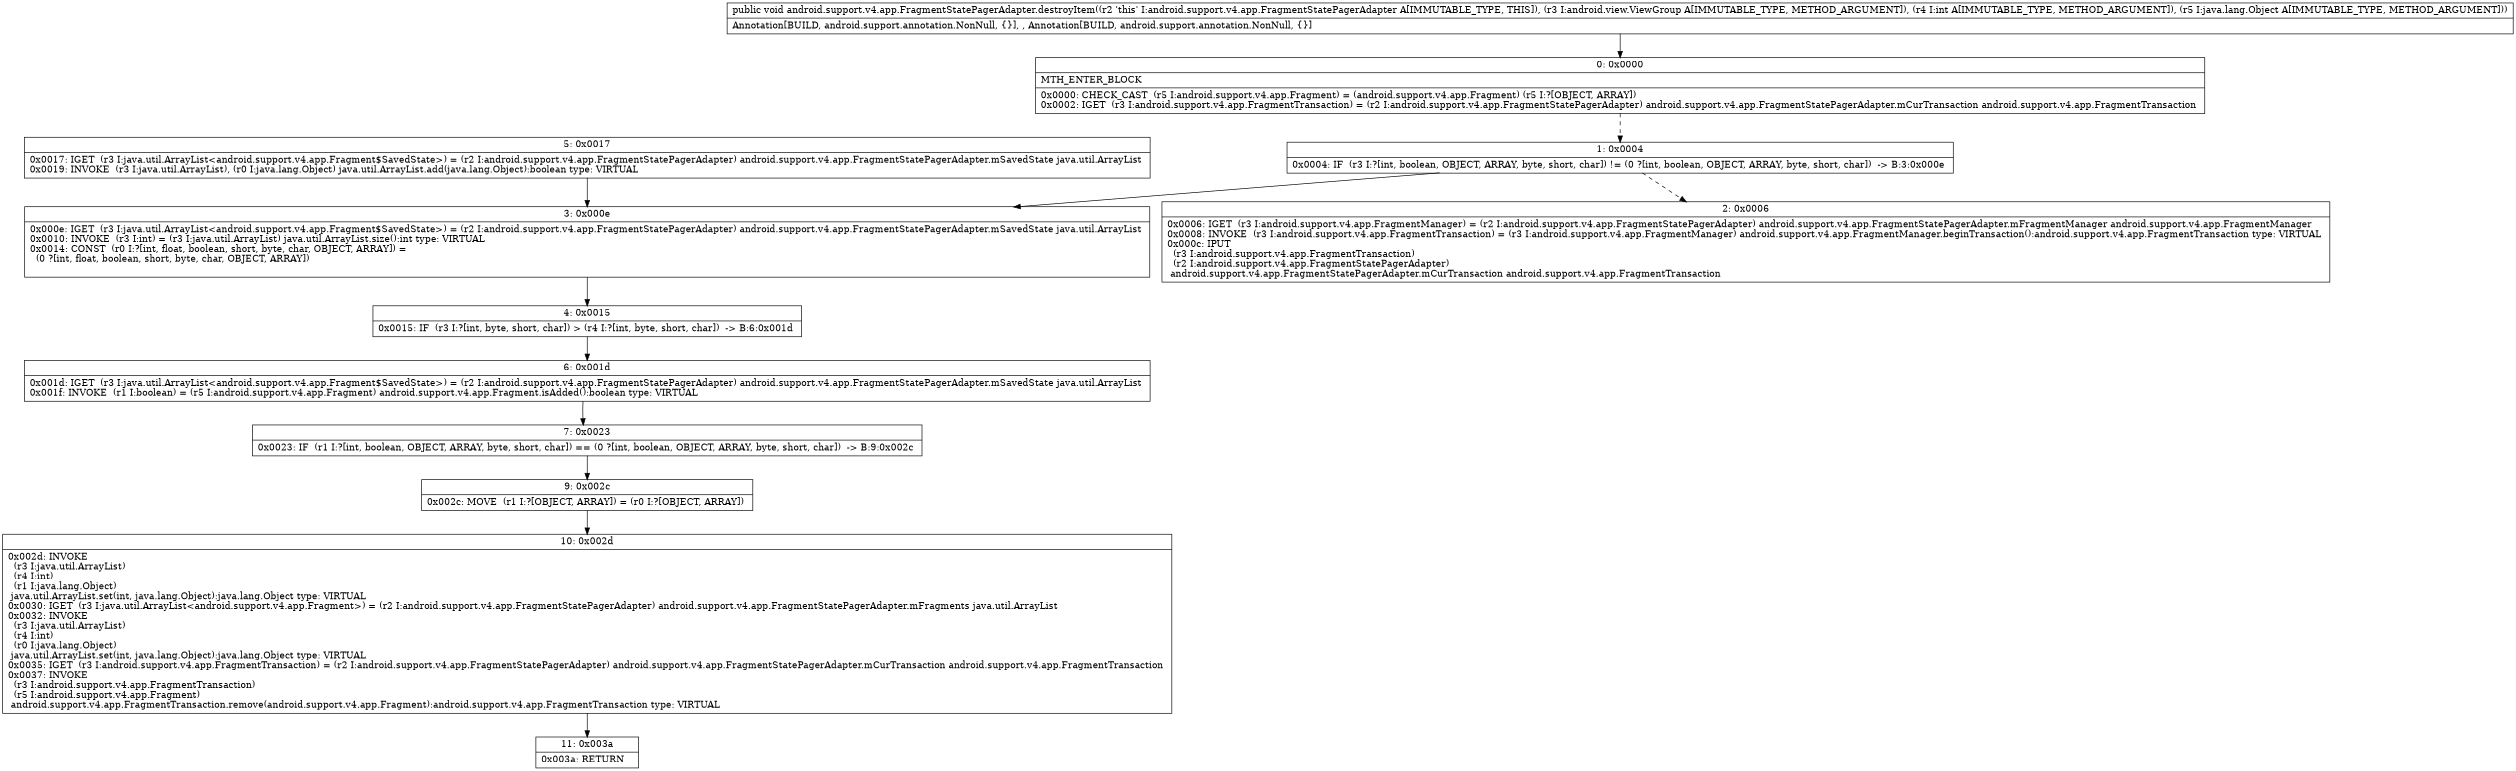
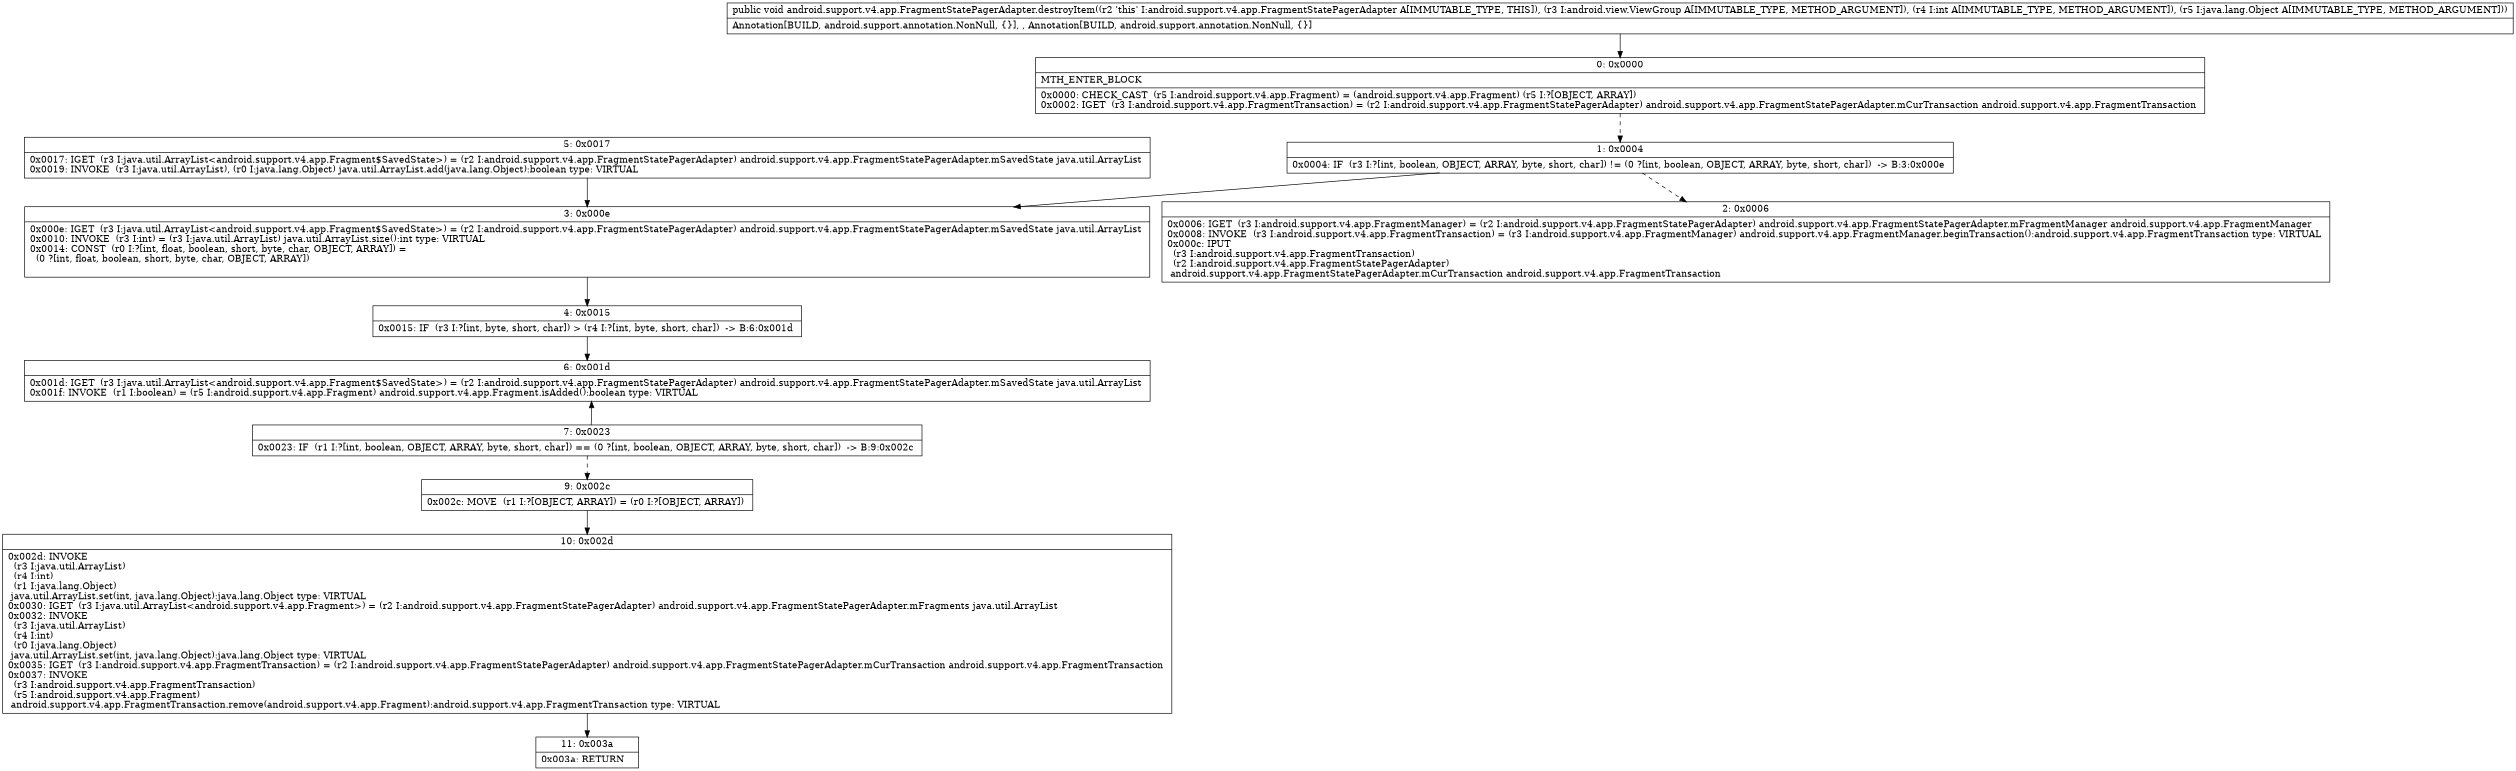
edge "6: 0x001d" -> "7: 0x0023": reversed
edge "7: 0x0023" -> "9: 0x002c": style solid -> dashed
